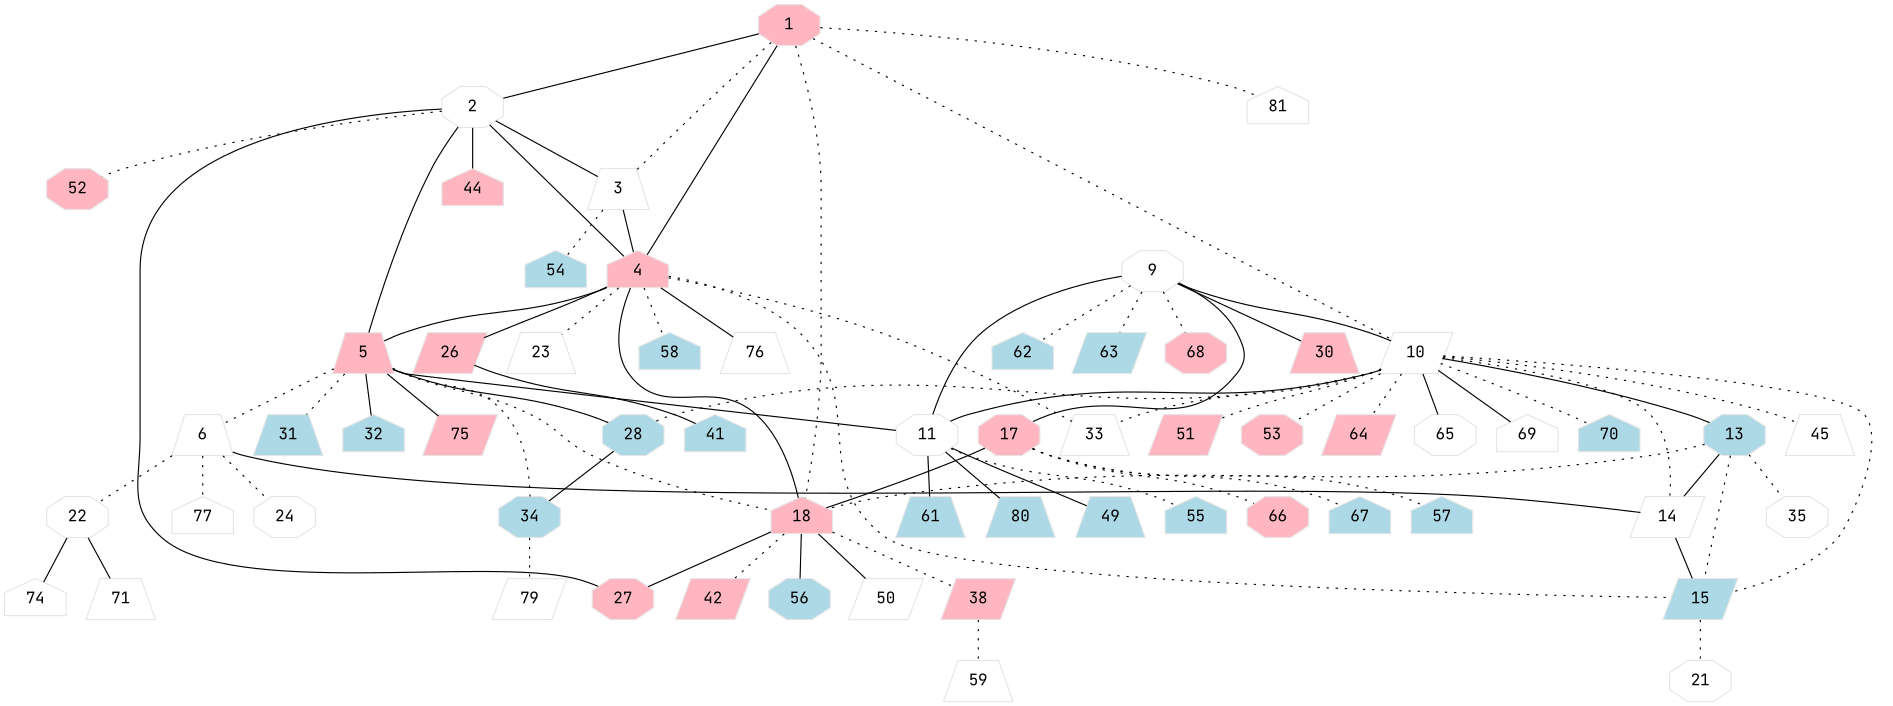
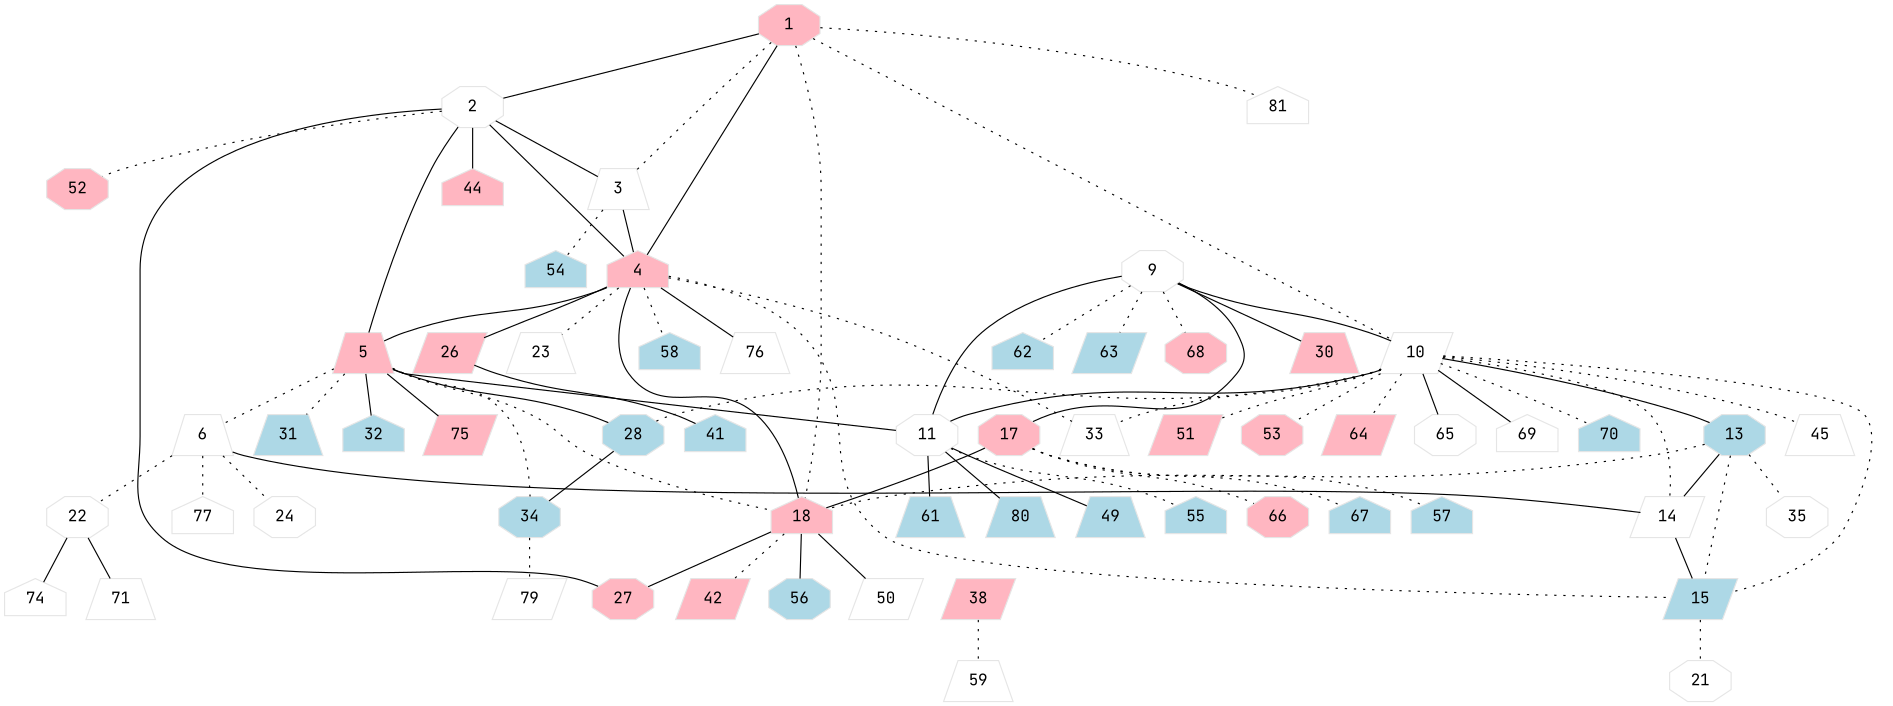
edge "18" -- "38": removed
